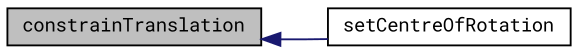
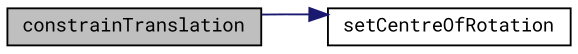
edge "setCentreOfRotation" -> "constrainTranslation": reversed
